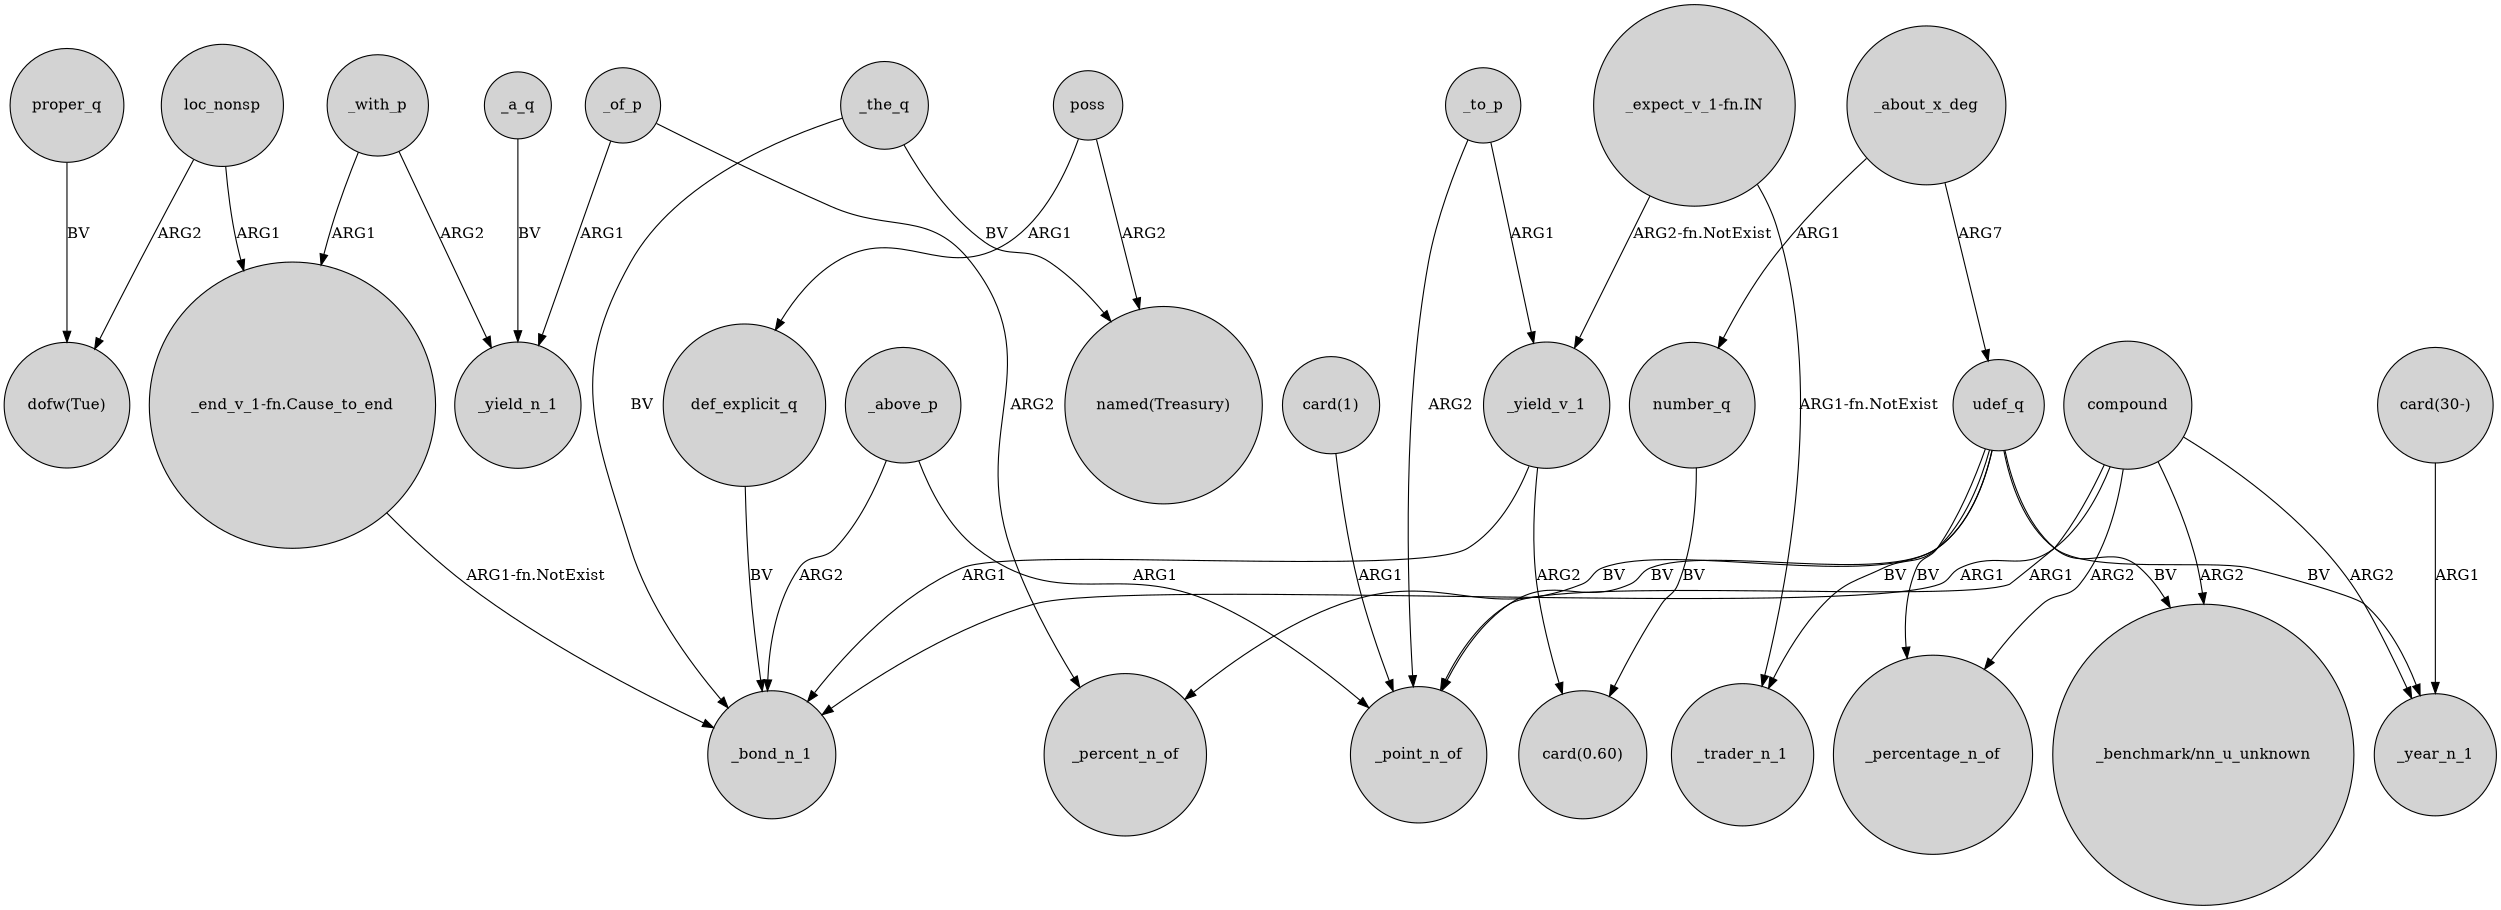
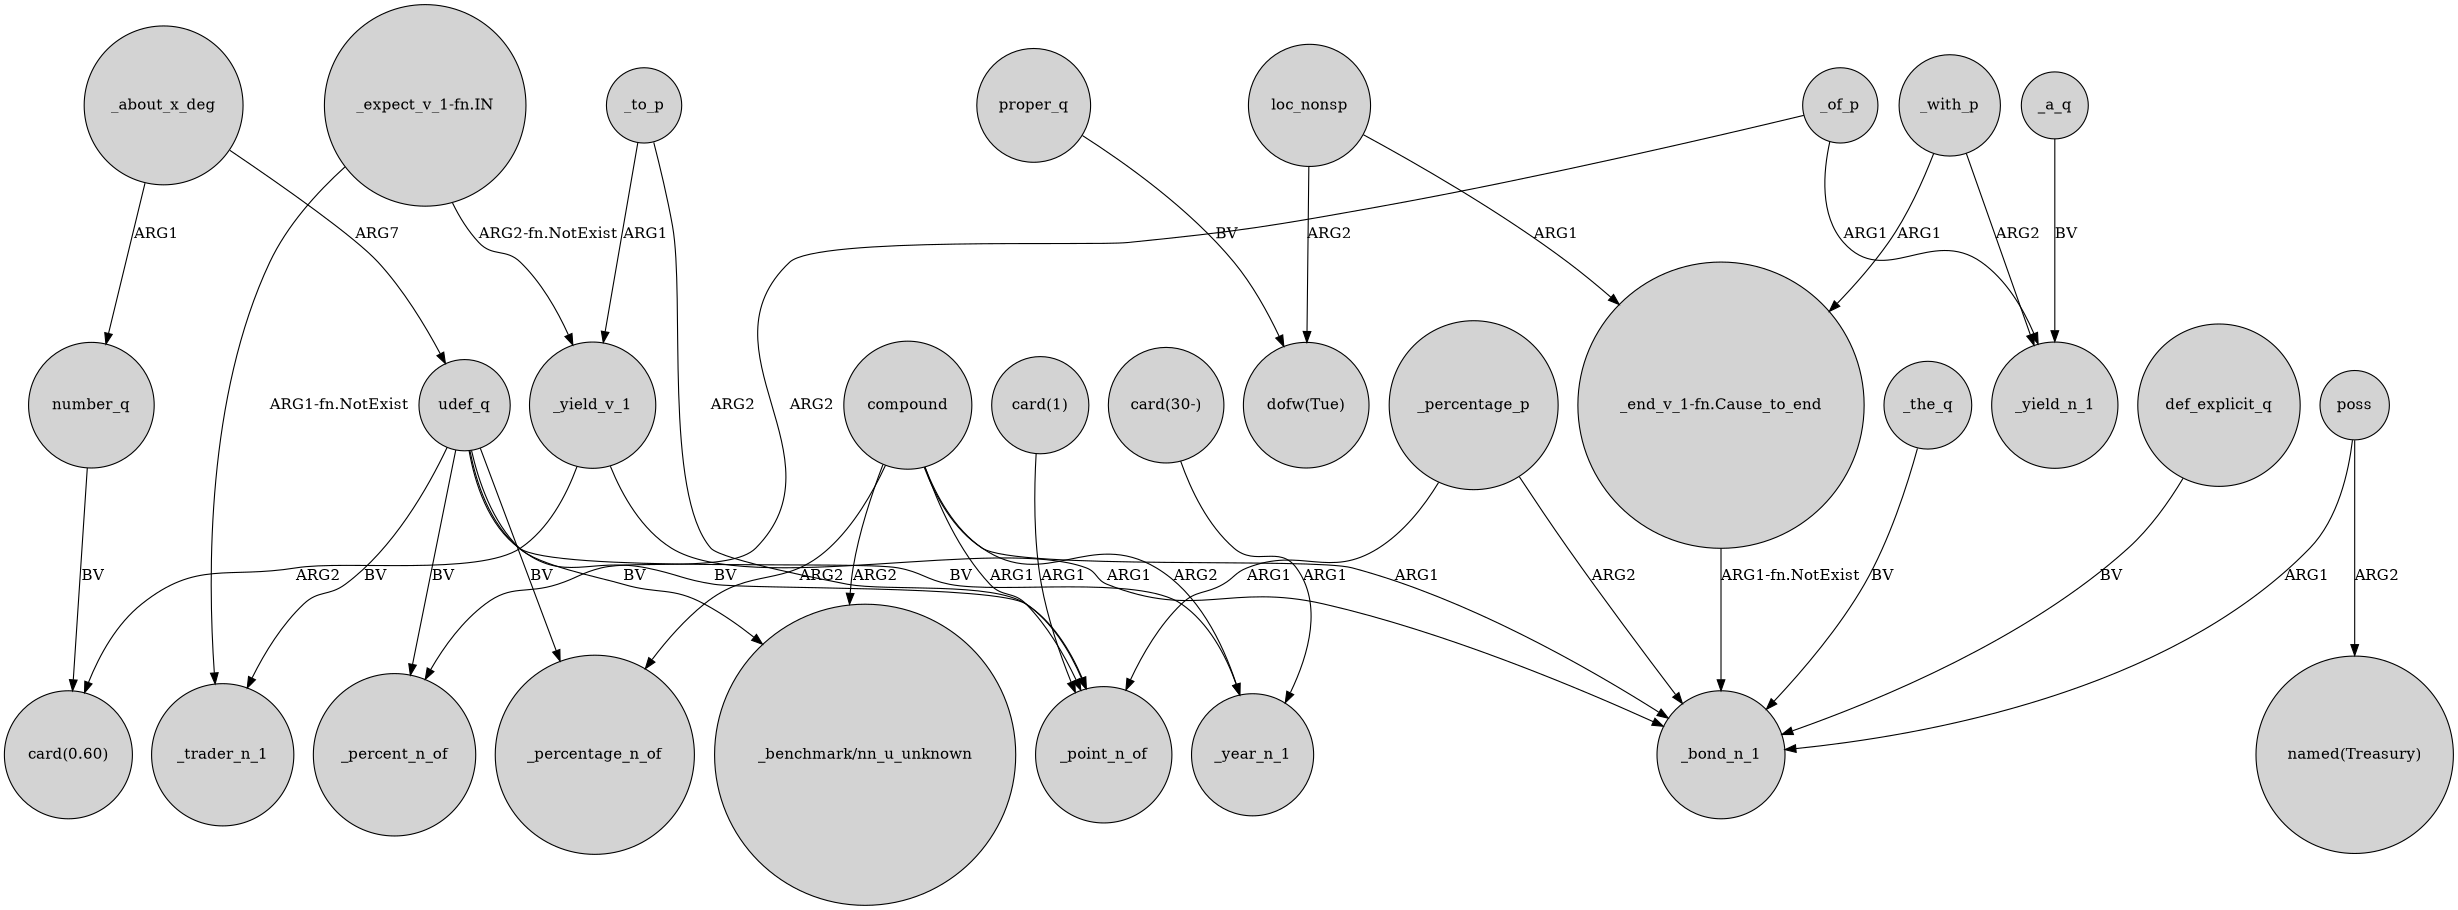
edge "_the_q" -> "named(Treasury)": removed, label "BV"
edge "poss" -> "def_explicit_q": now "poss" -> "_bond_n_1"
node "_above_p": label "_above_p" -> "_percentage_p"
